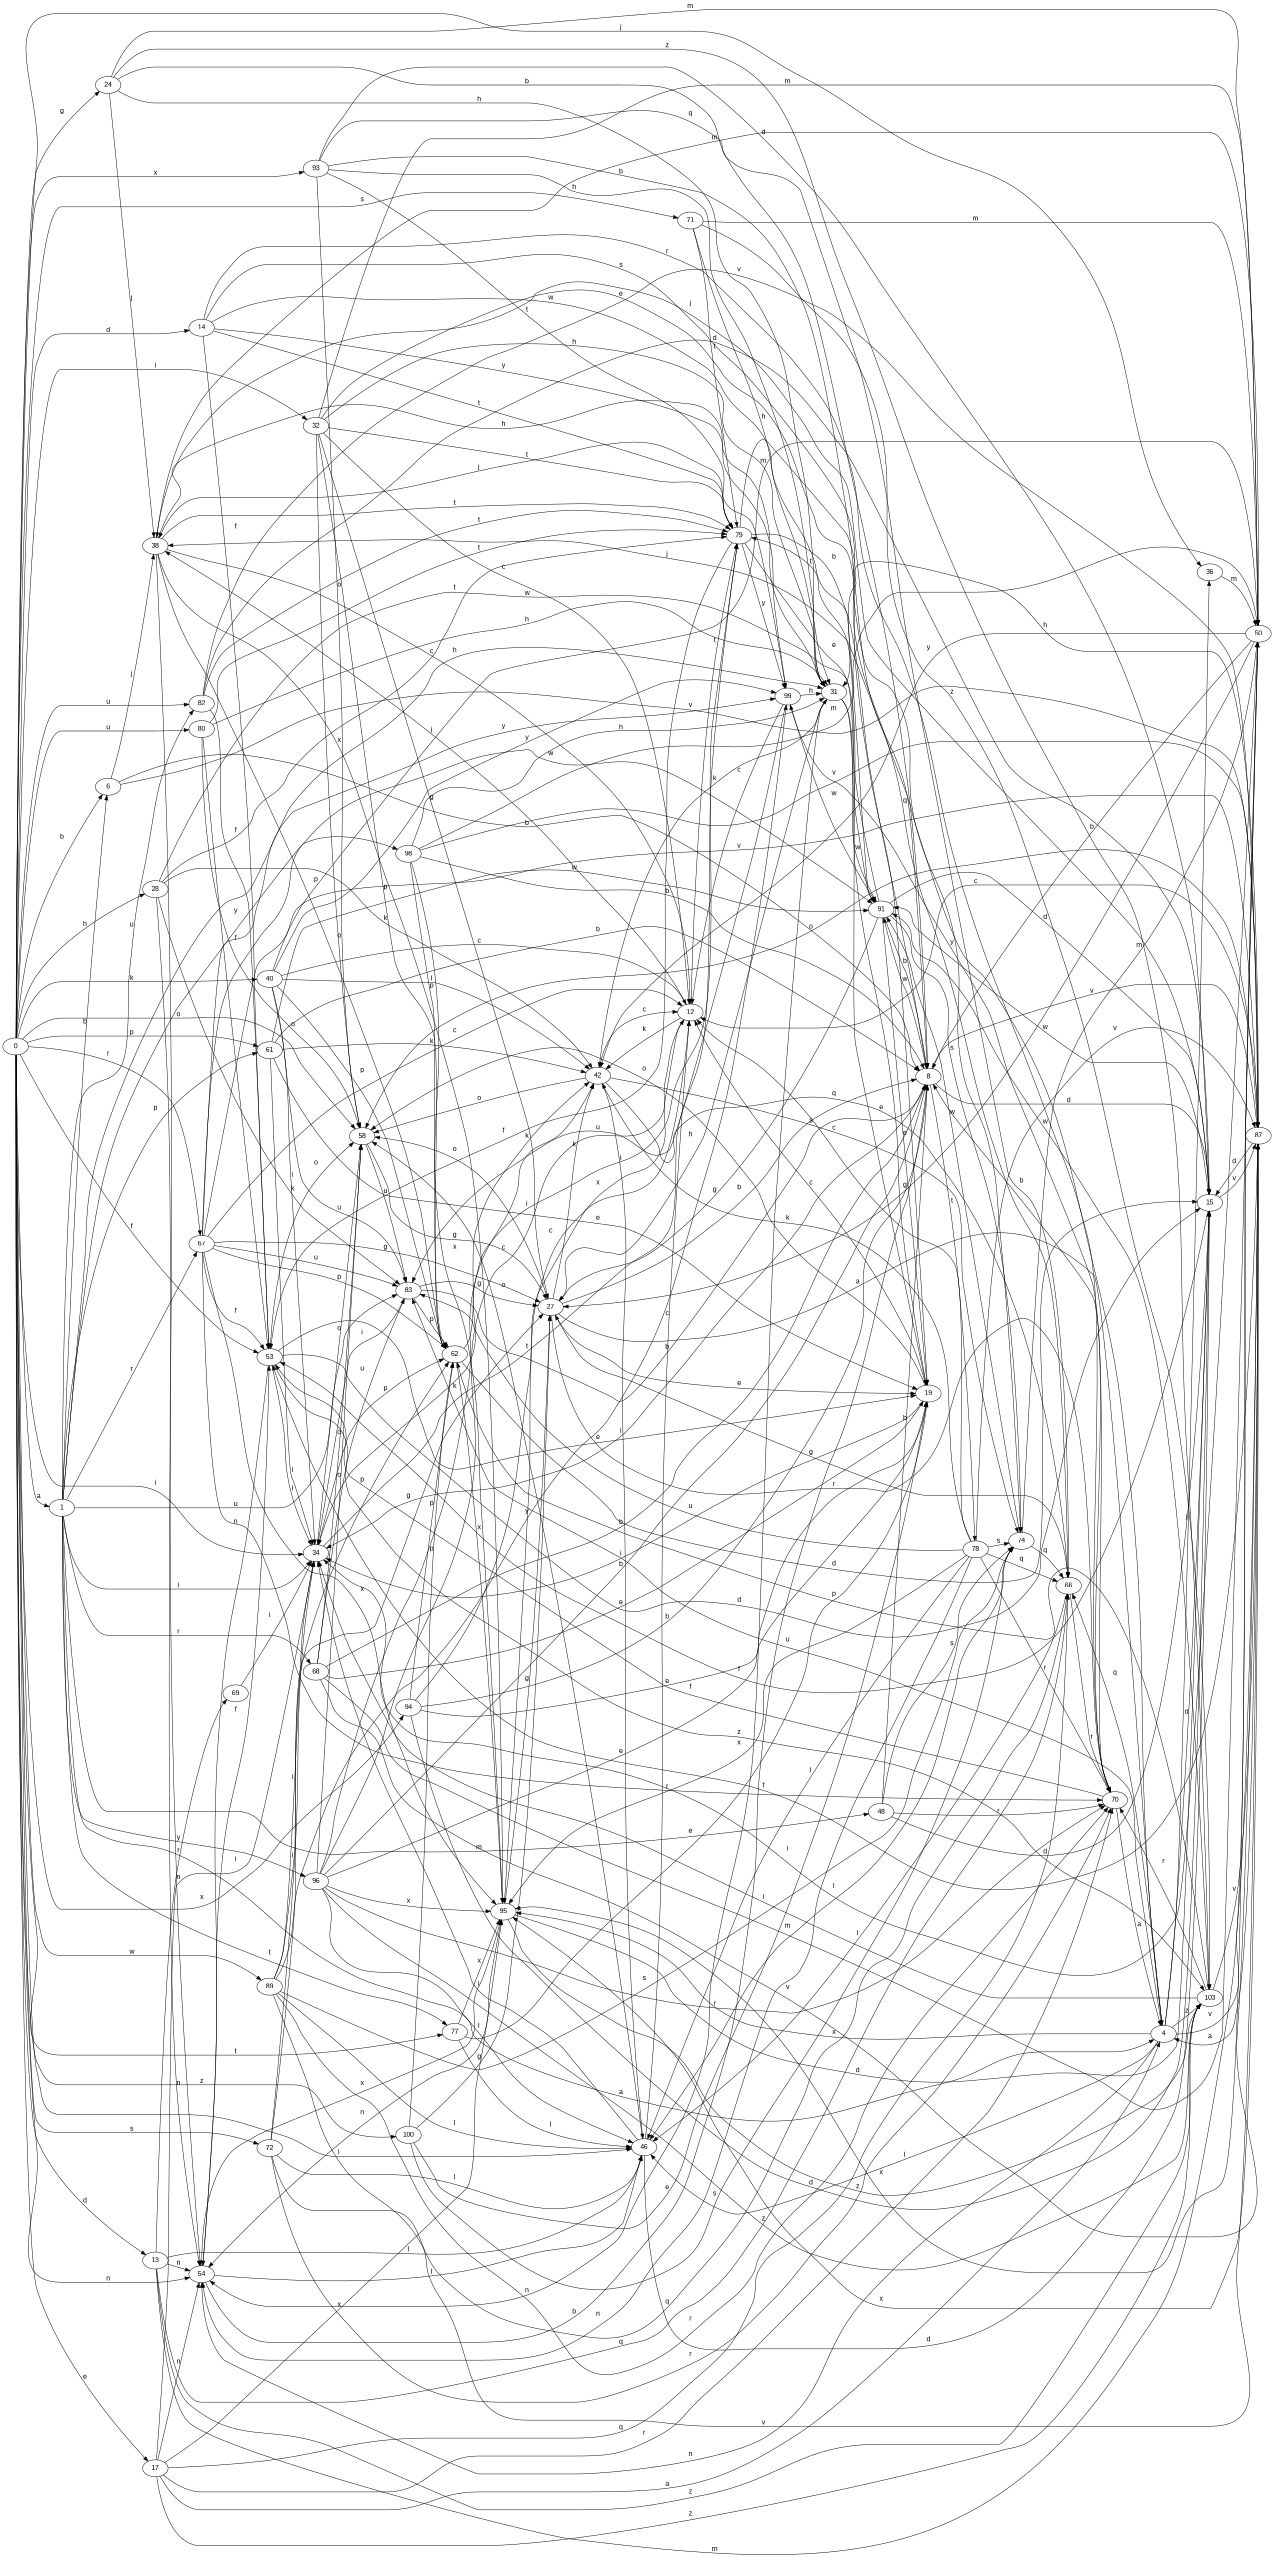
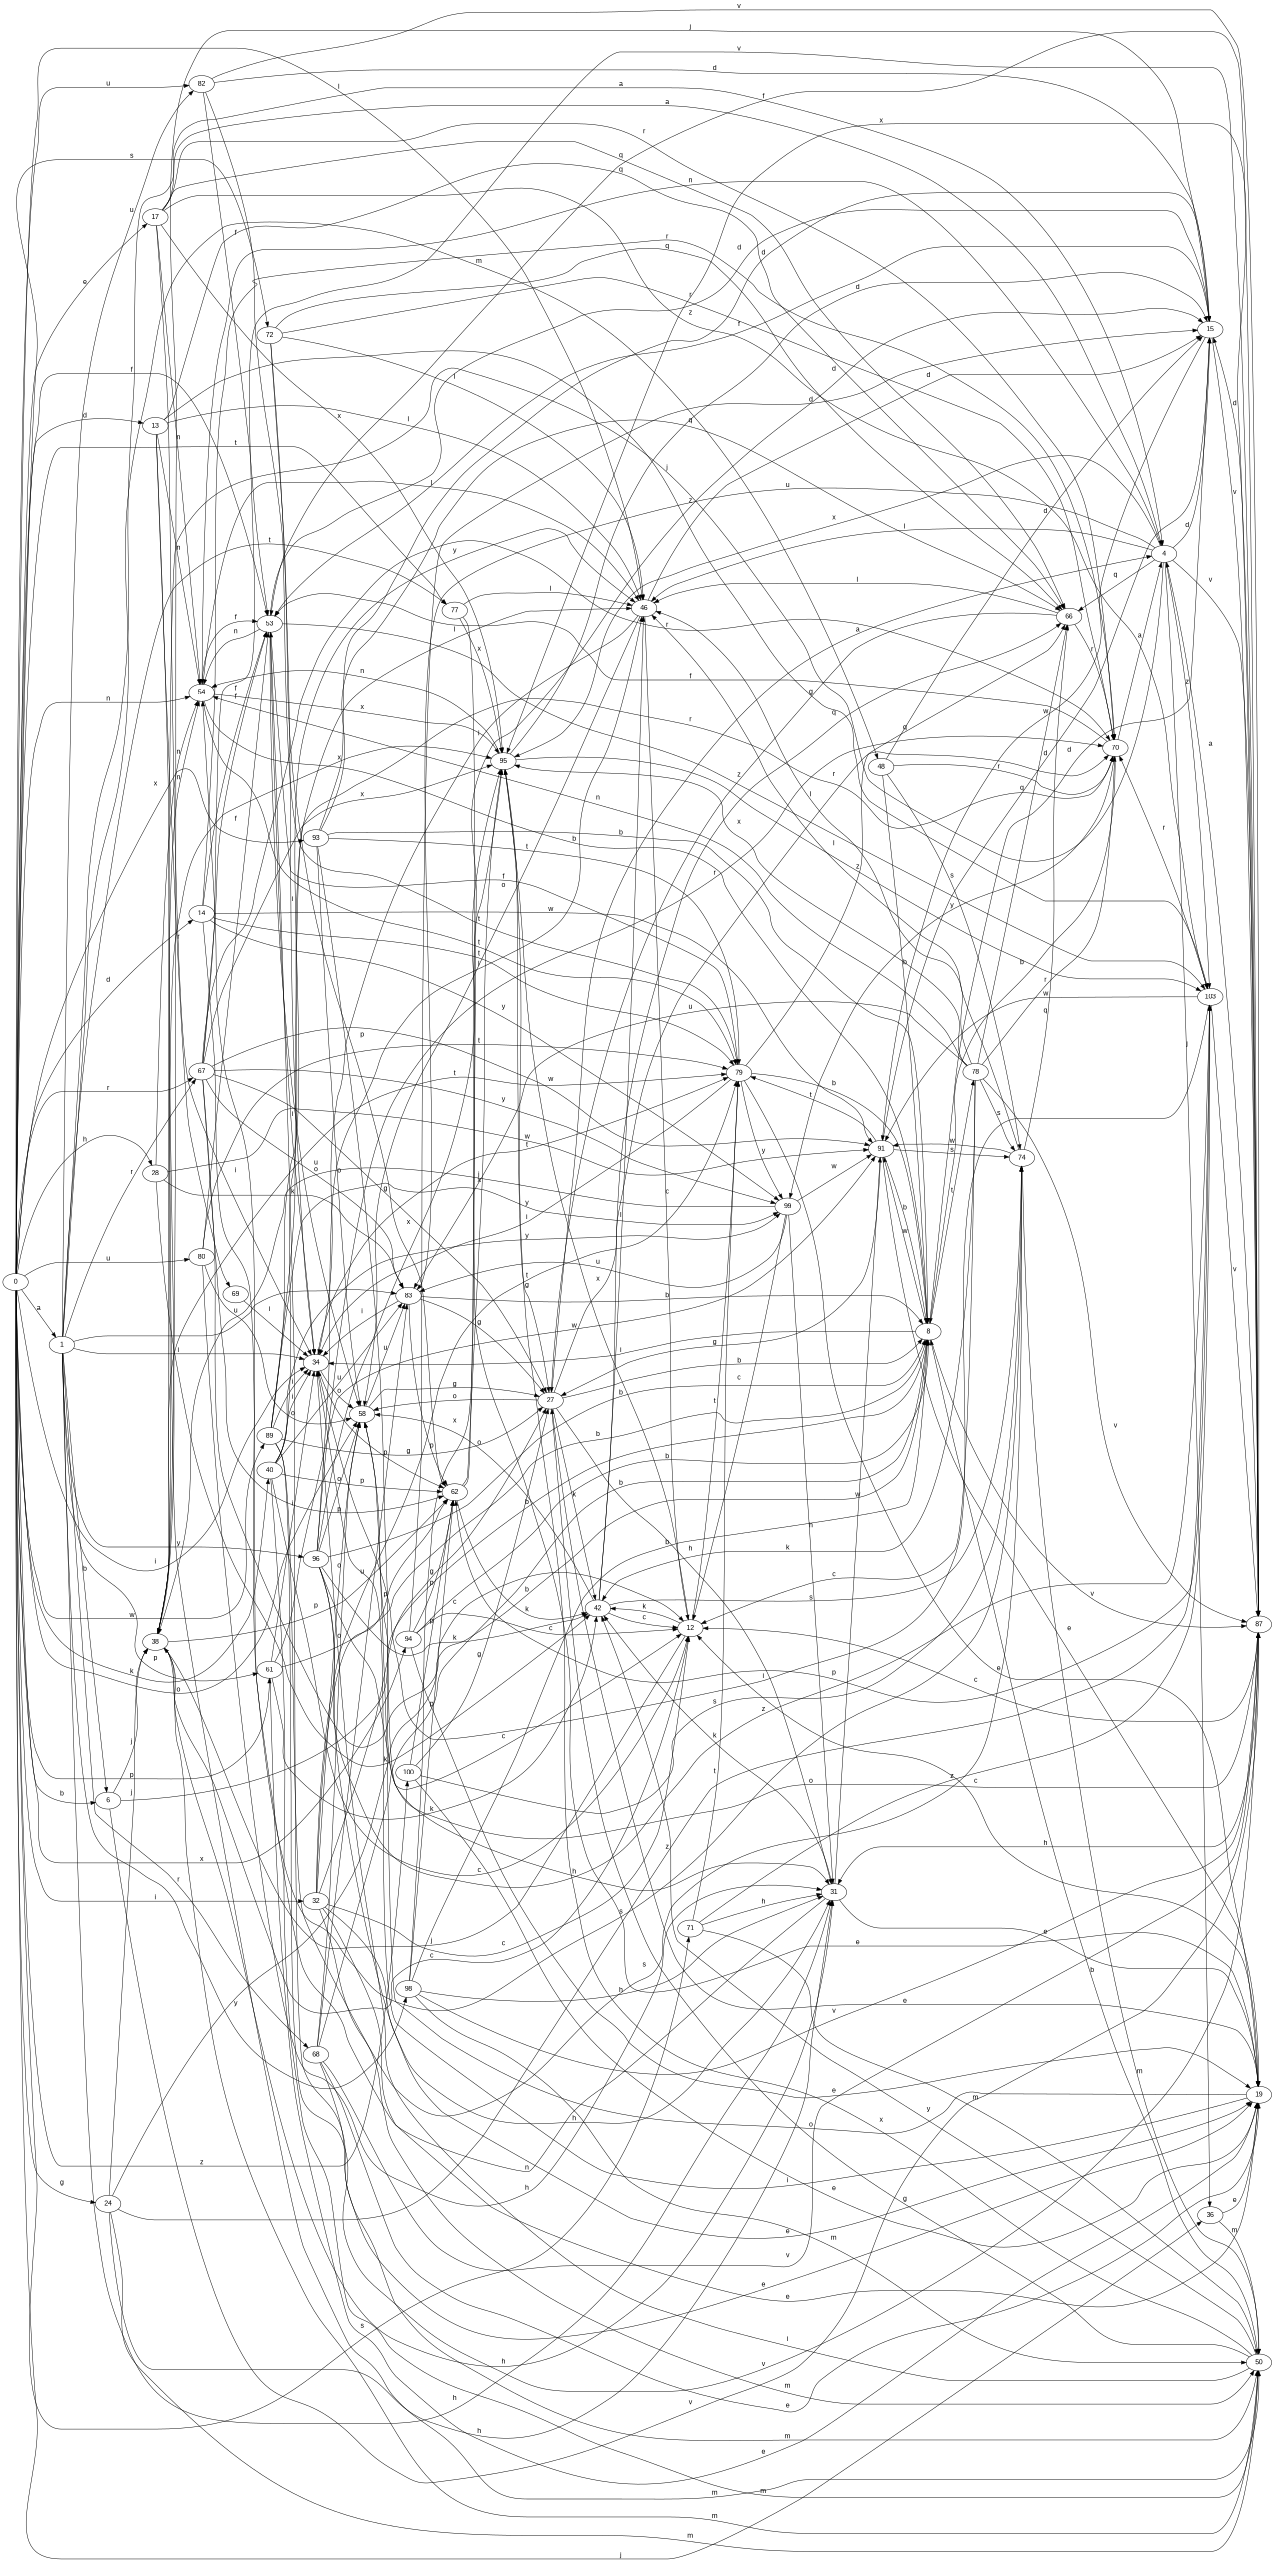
edge "28" -> "79": now "54" -> "79"
edge "40" -> "42": now "40" -> "46"
edge "89" -> "46": label "l" -> "y"
edge "36" -> "19": added, label "e"
